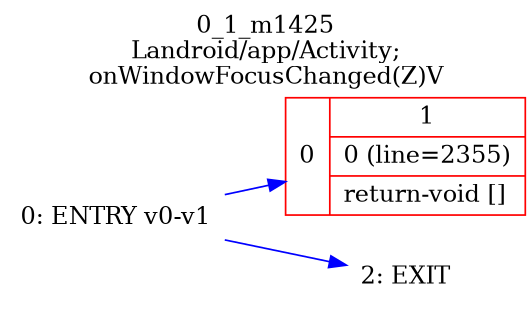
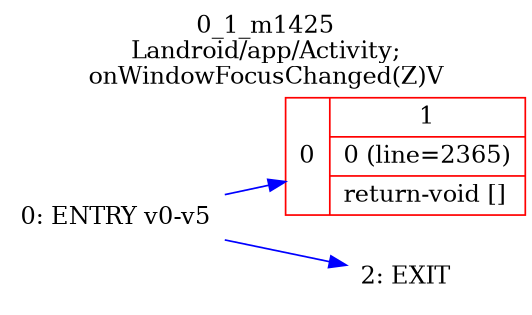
node "0": text "0 (line=2355)" -> "0 (line=2365)"
node "0: ENTRY v0-v1": label "0: ENTRY v0-v1" -> "0: ENTRY v0-v5"
